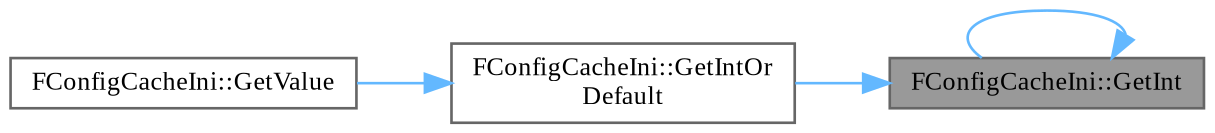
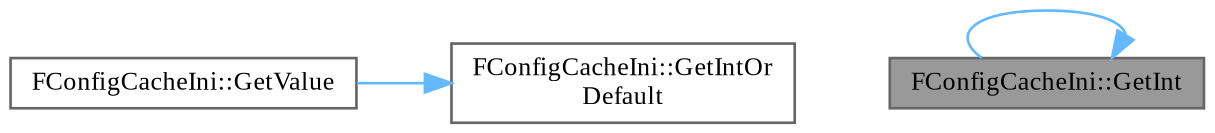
edge "FConfigCacheIni::GetIntOr Default" -> "FConfigCacheIni::GetInt": removed
